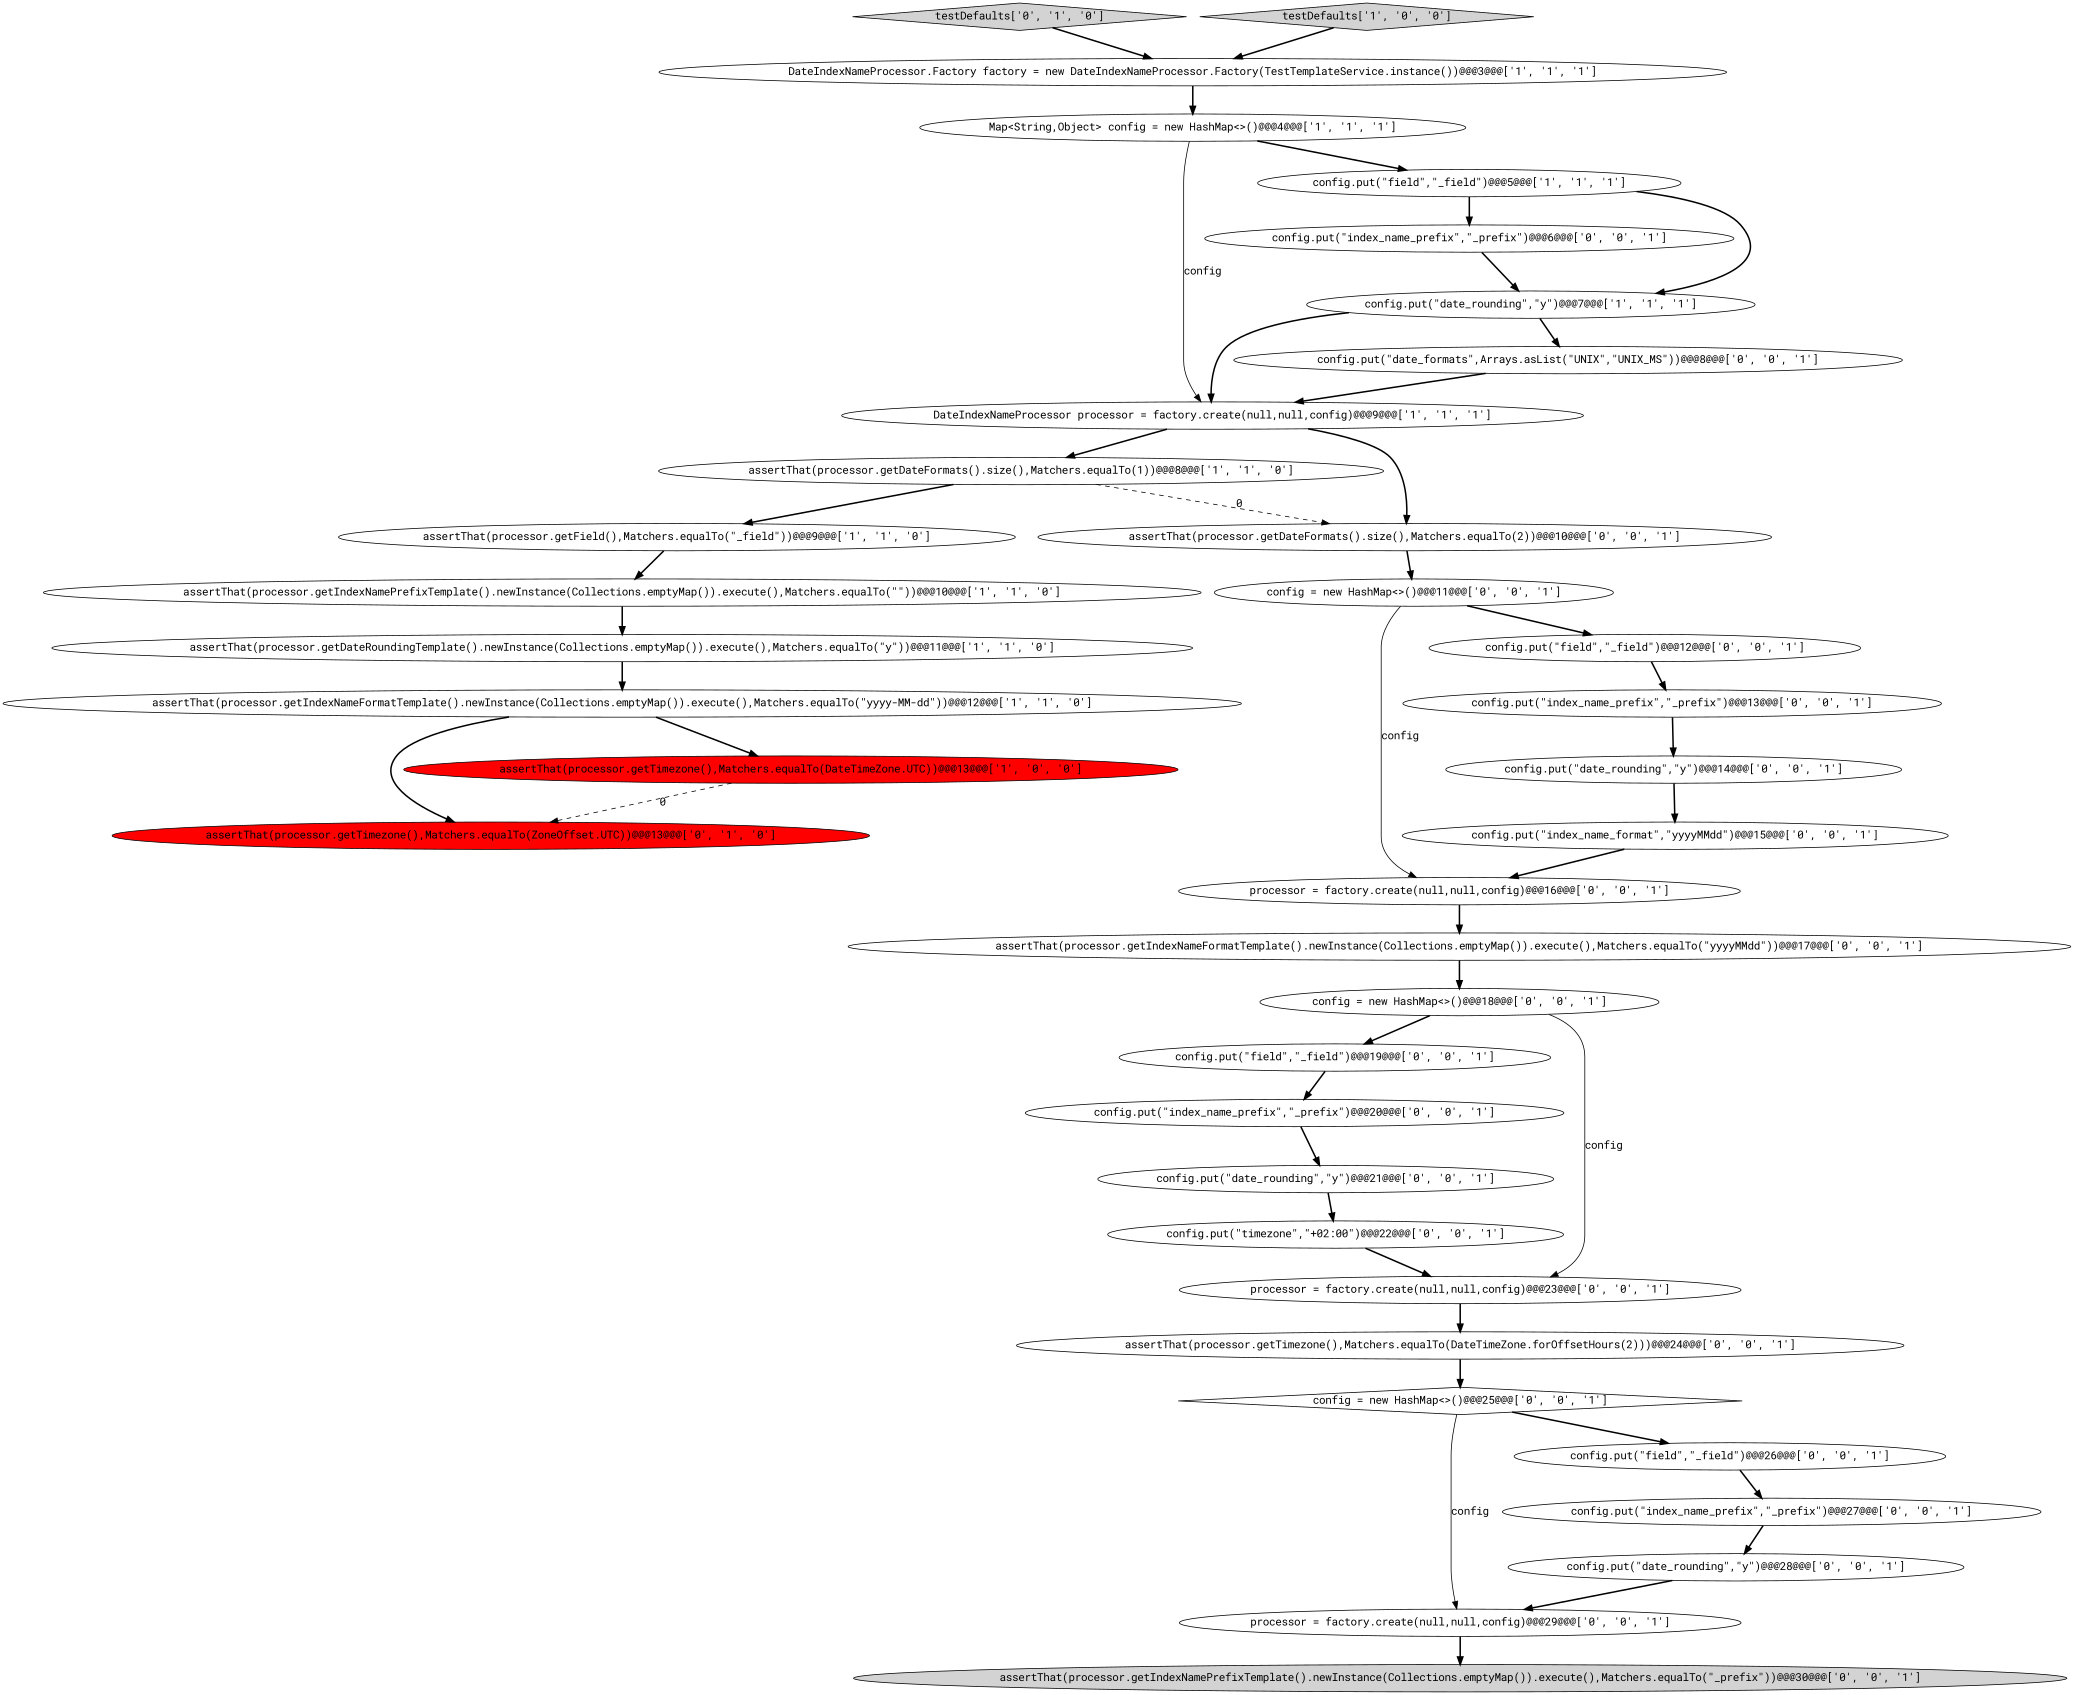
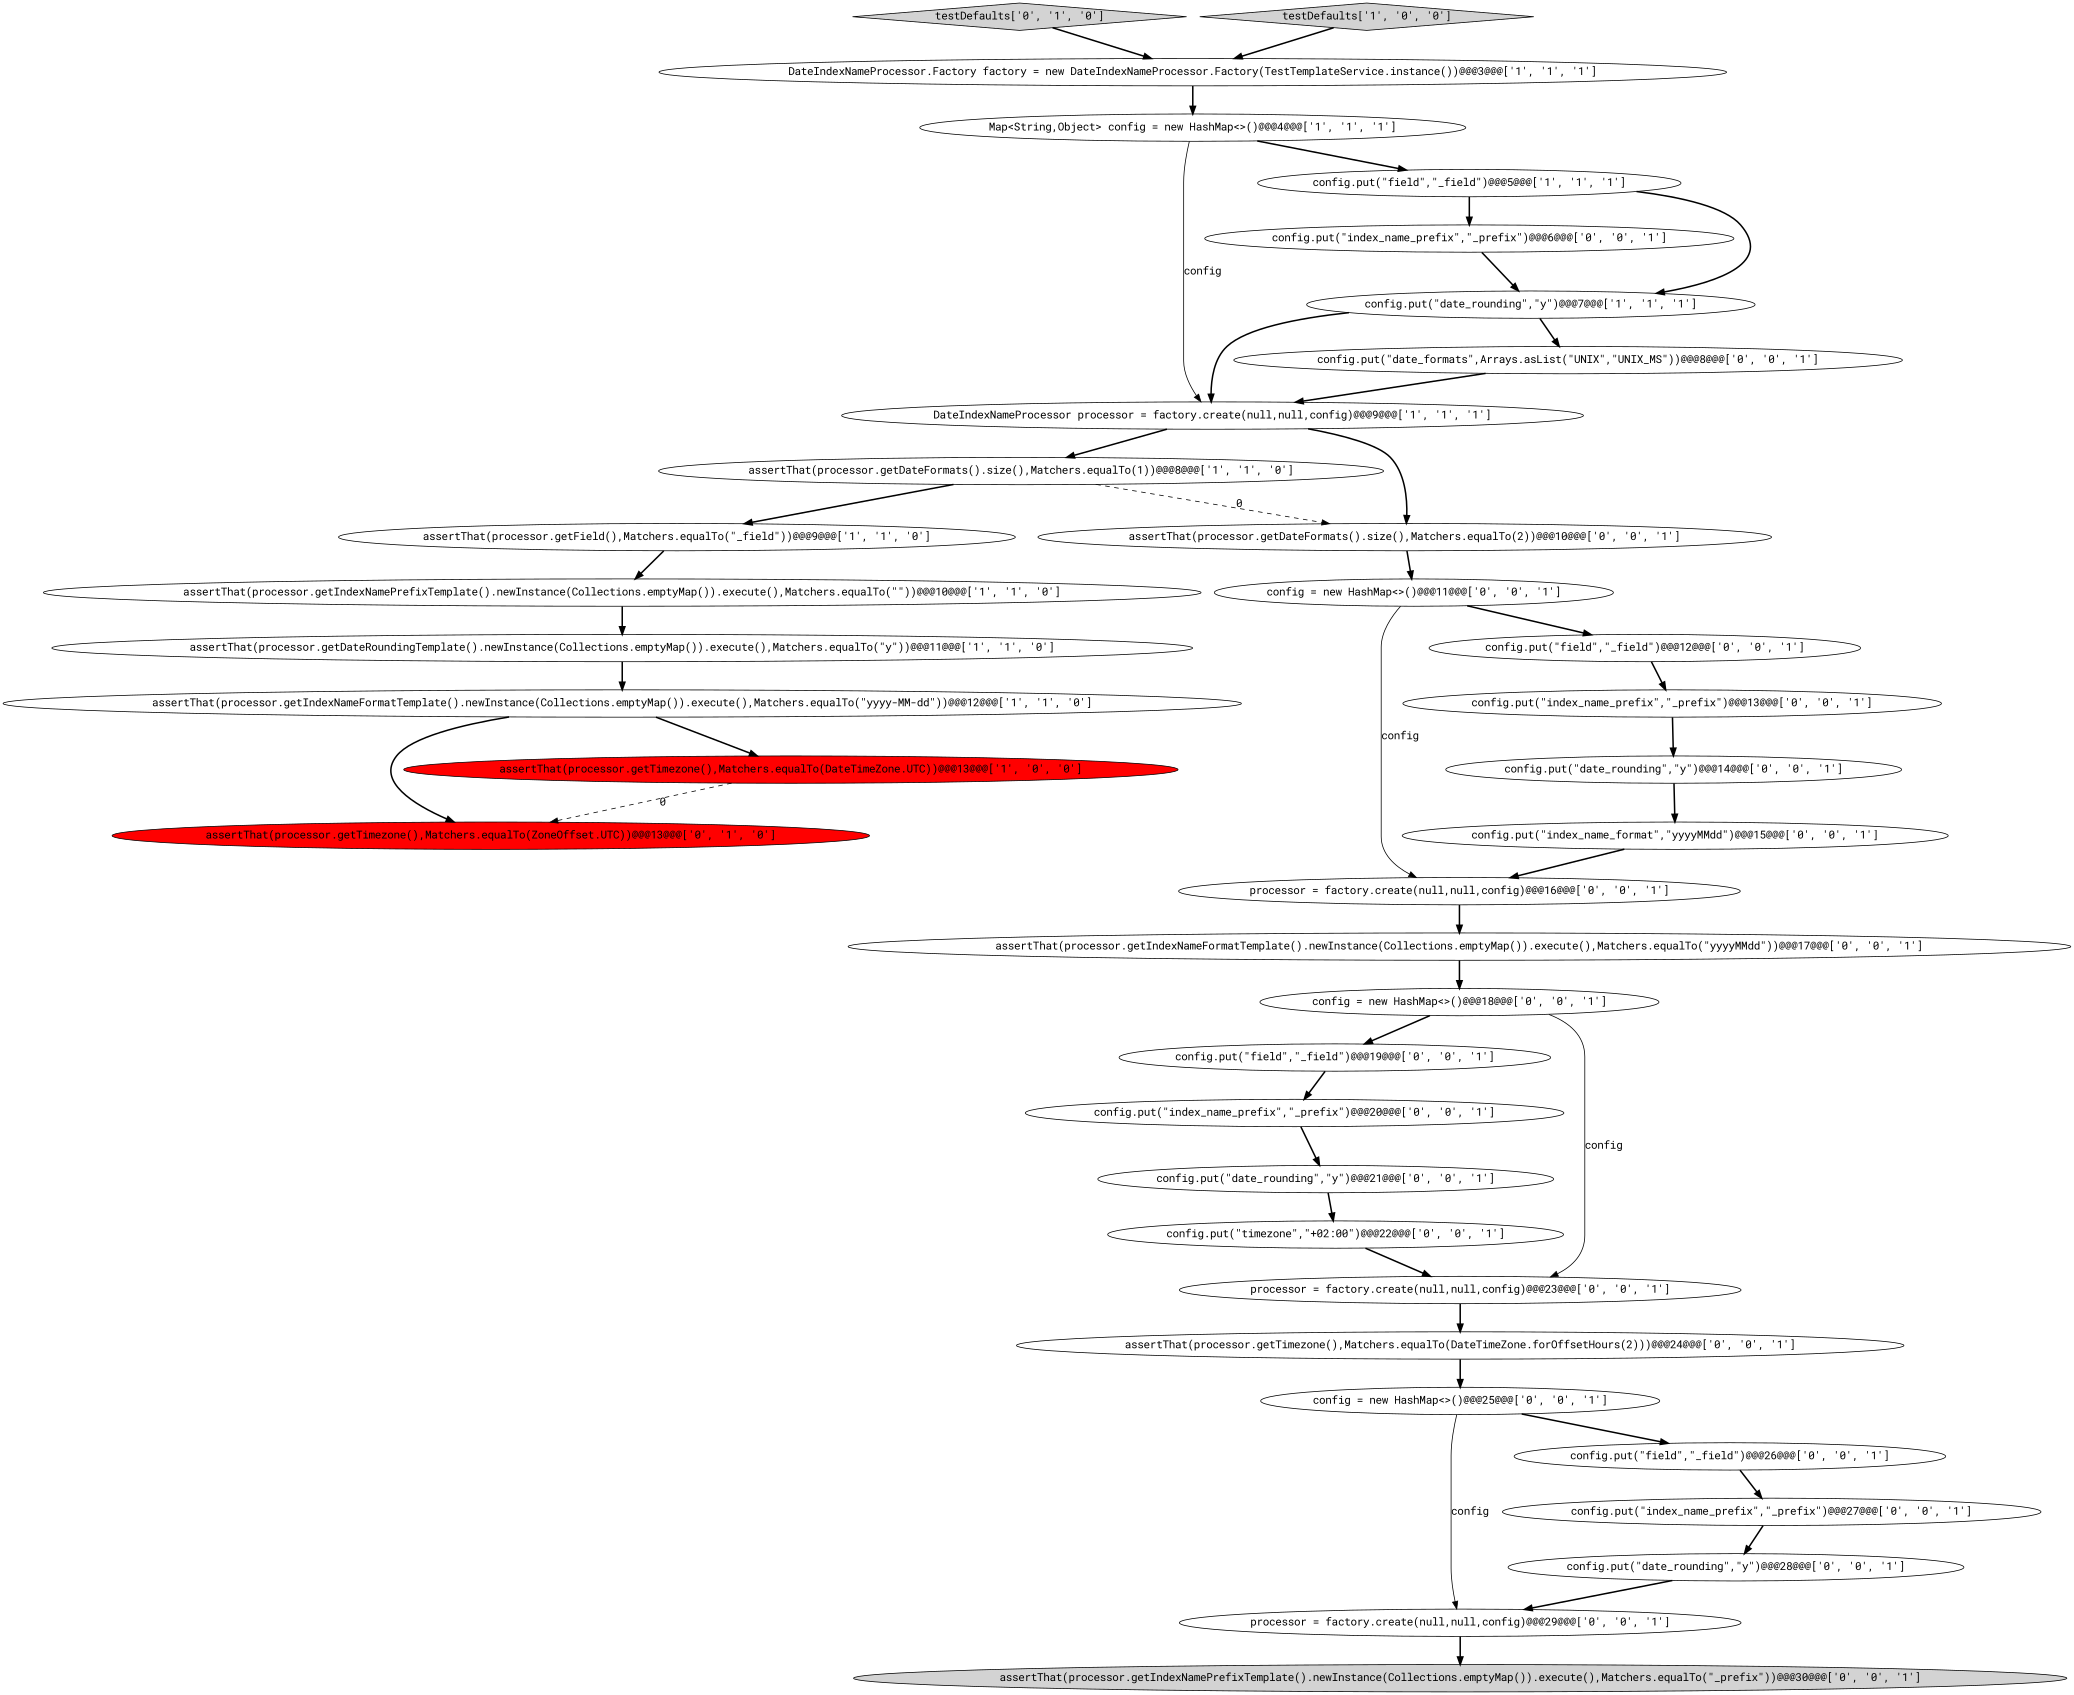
node "config = new HashMap<>()@@@25@@@['0', '0', '1']": shape diamond -> ellipse
